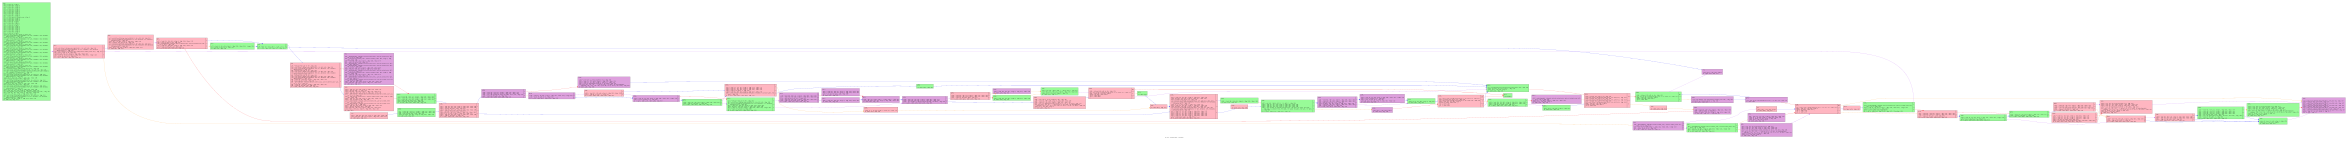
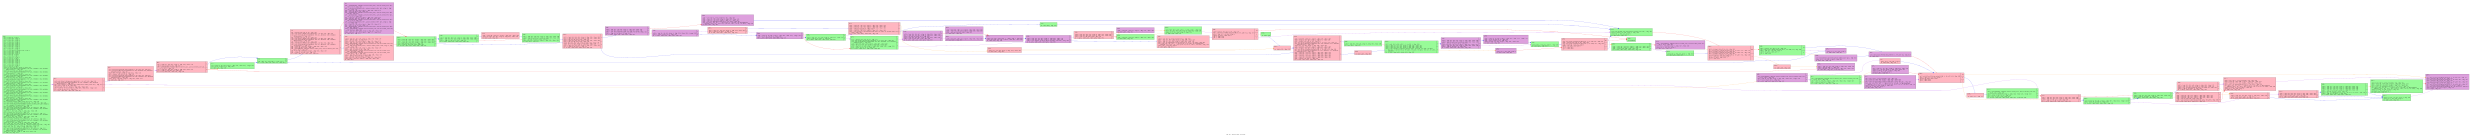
node "%120:": added
